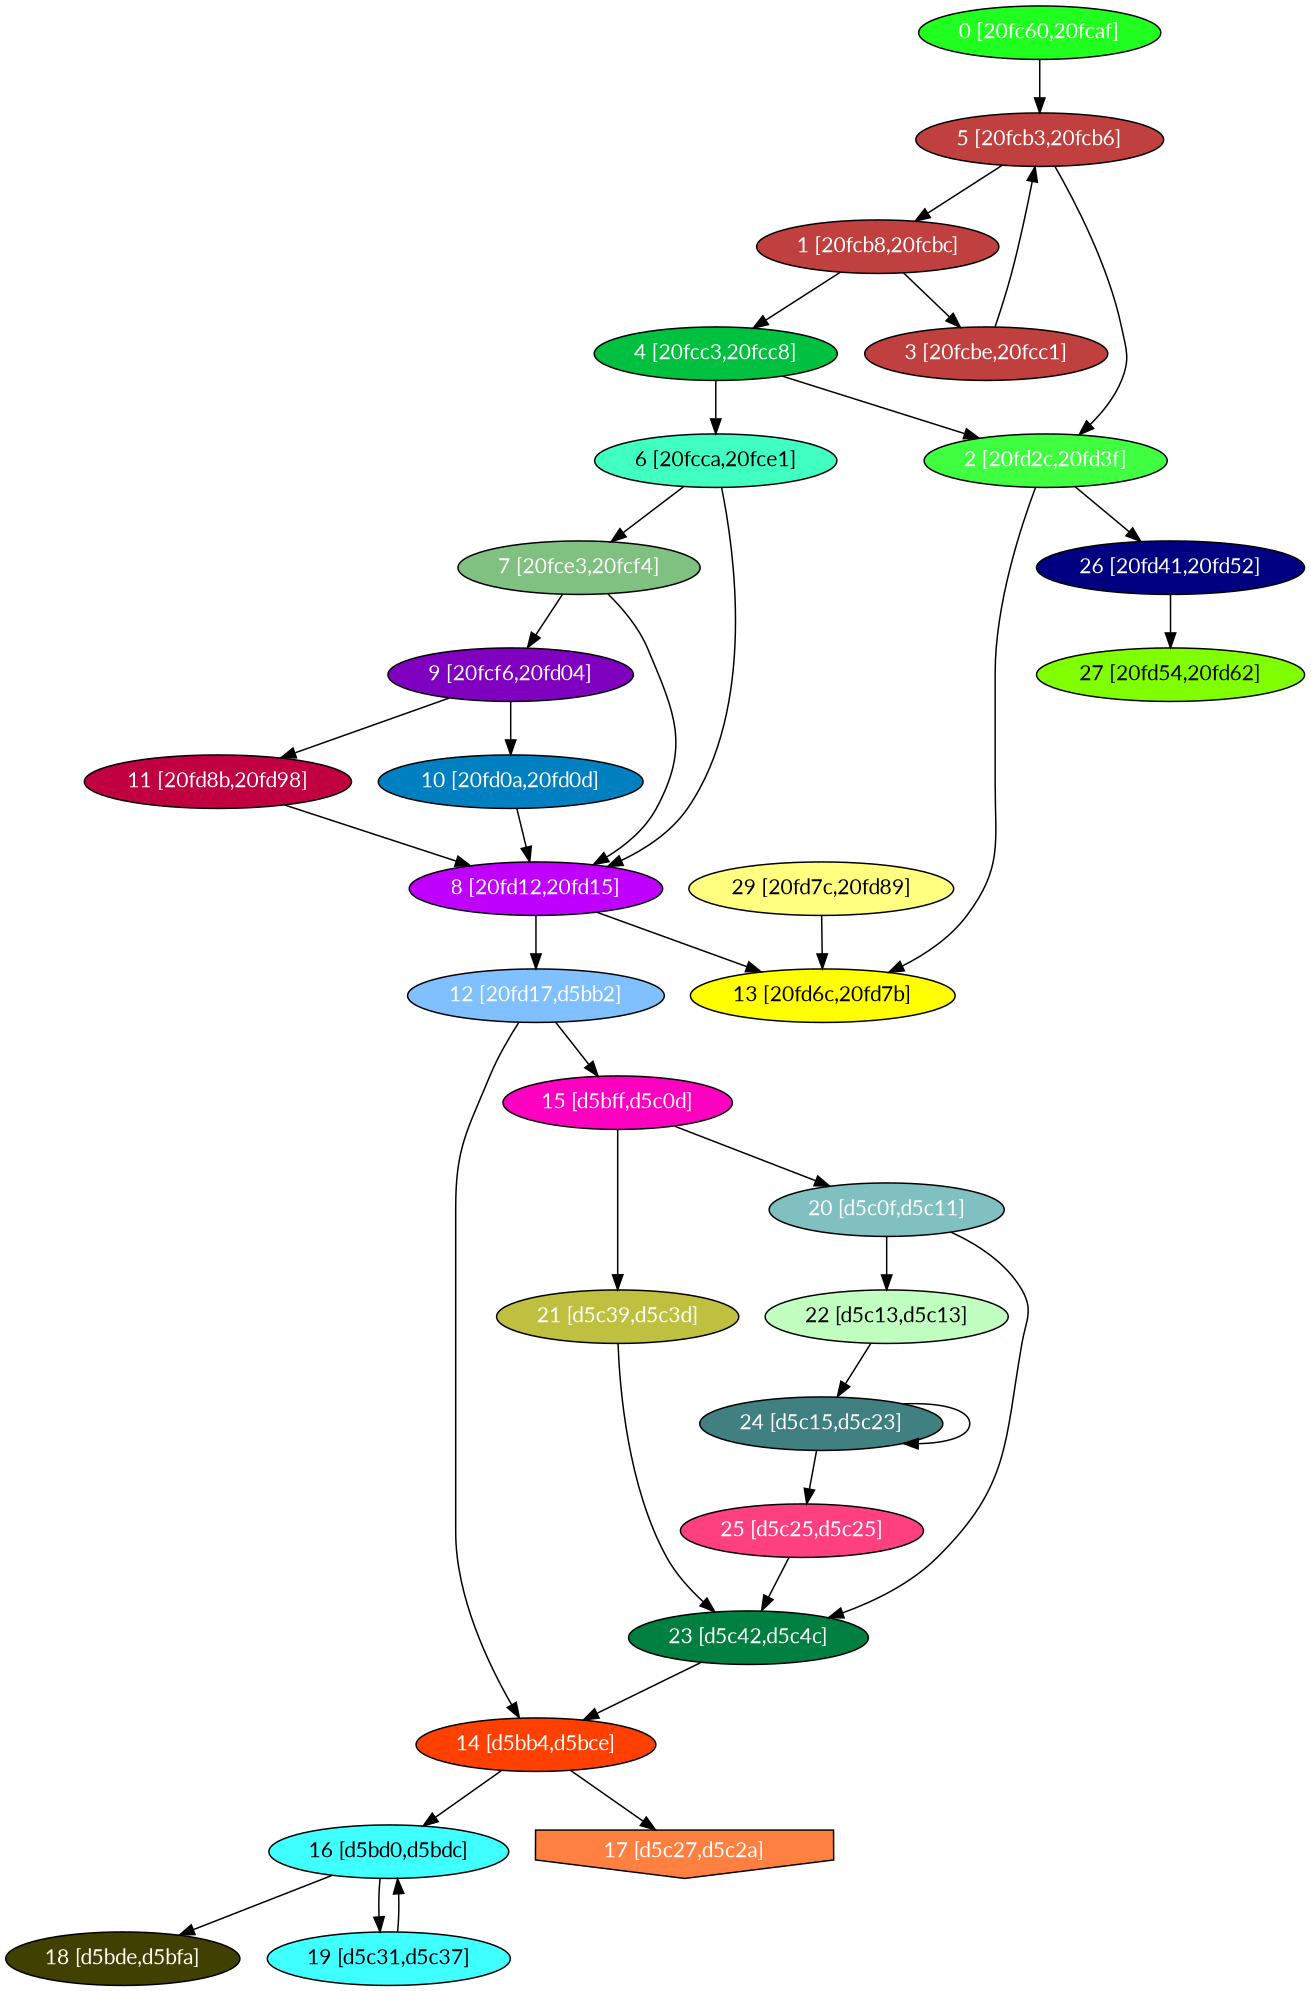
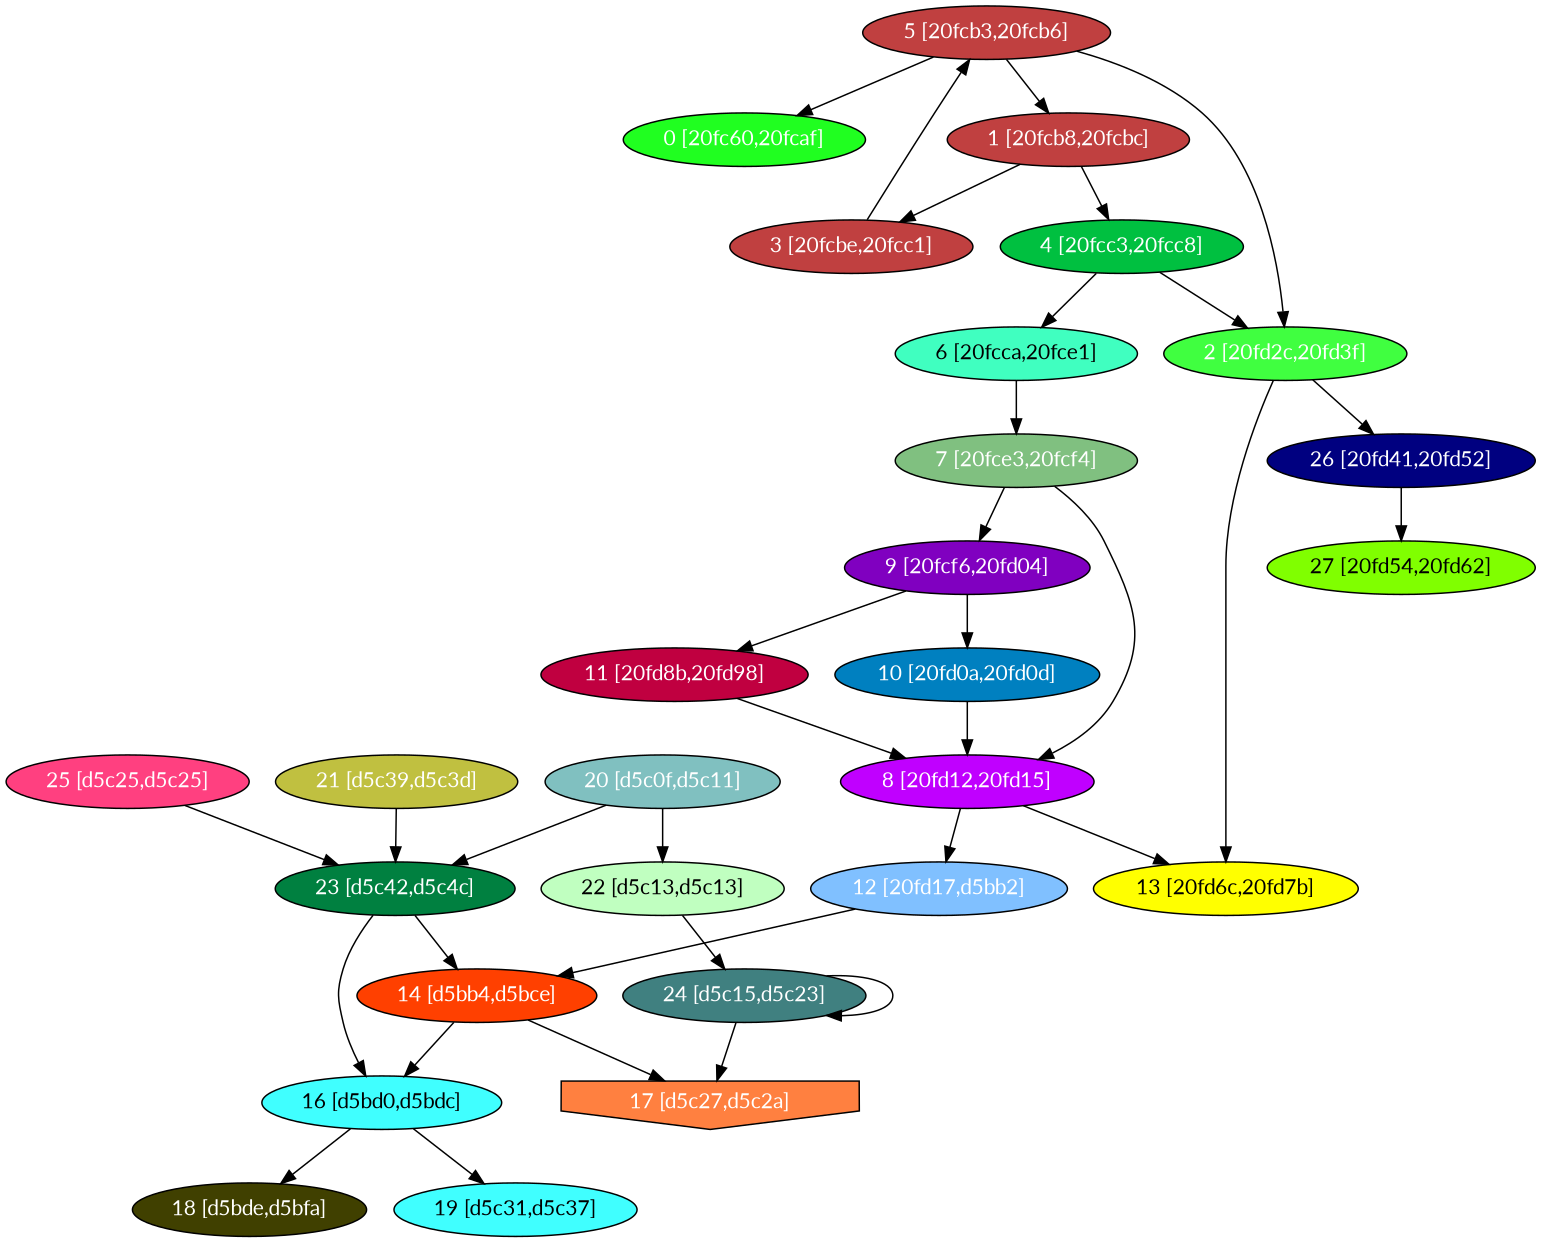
edge "0 [20fc60,20fcaf]" -> "5 [20fcb3,20fcb6]": reversed
edge "6 [20fcca,20fce1]" -> "8 [20fd12,20fd15]": removed
node "29 [20fd7c,20fd89]": removed
node "15 [d5bff,d5c0d]": removed
edge "24 [d5c15,d5c23]" -> "25 [d5c25,d5c25]": now "24 [d5c15,d5c23]" -> "17 [d5c27,d5c2a]"
edge "19 [d5c31,d5c37]" -> "16 [d5bd0,d5bdc]": now "23 [d5c42,d5c4c]" -> "16 [d5bd0,d5bdc]"
